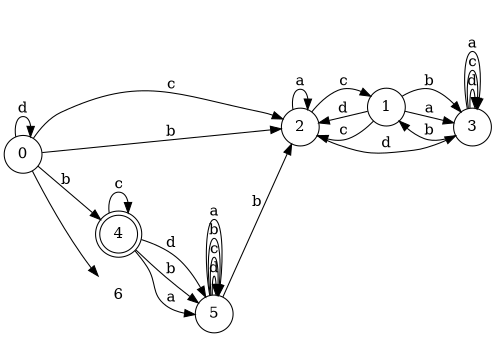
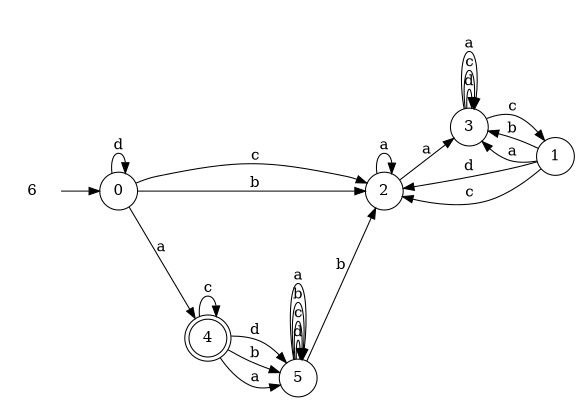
edge "2" -> "1": removed, label "c"
edge "3" -> "1": label "b" -> "c"
edge "2" -> "3": label "d" -> "a"
edge "0" -> "4": label "b" -> "a"
edge "0" -> "6": reversed
